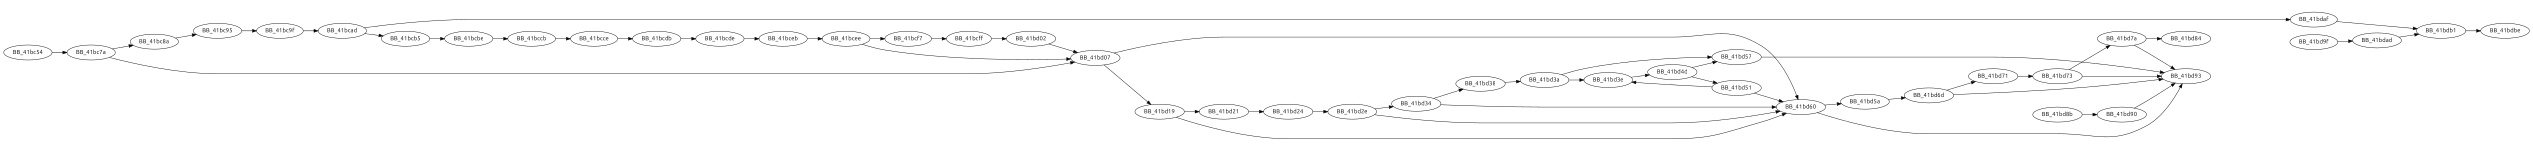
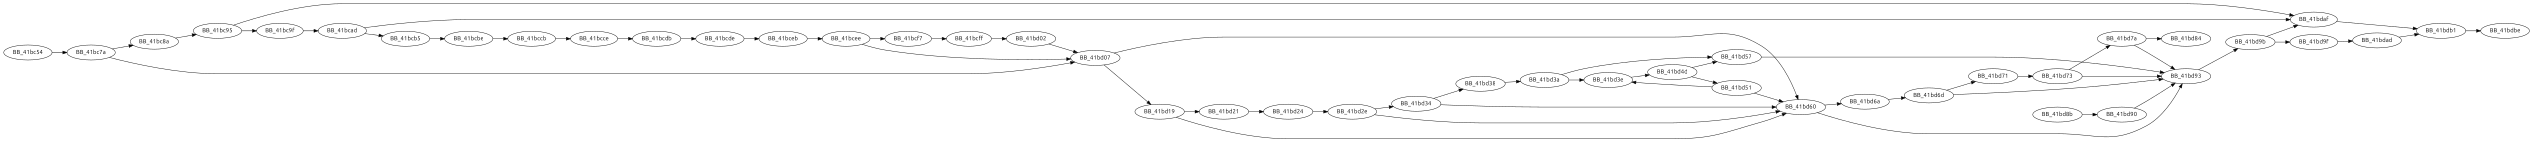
edge "BB_41bc95" -> "BB_41bdaf": added
node "BB_41bd9b": added
node "BB_41bd5a": label "BB_41bd5a" -> "BB_41bd6a"
